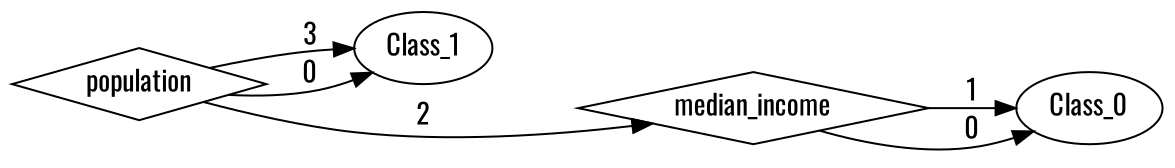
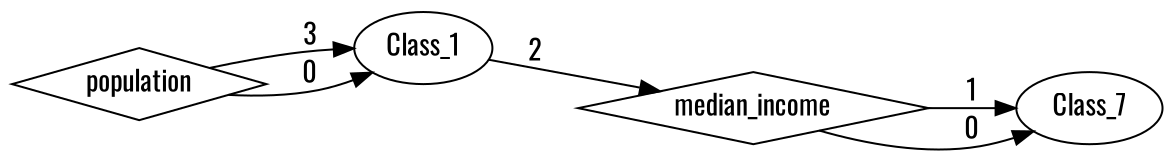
node "Class_0": label "Class_0" -> "Class_7"
edge "population" -> "median_income": now "Class_1" -> "median_income"
